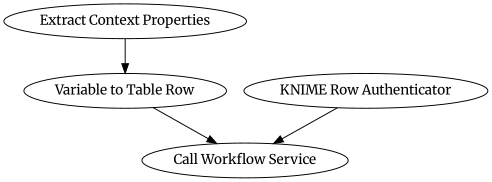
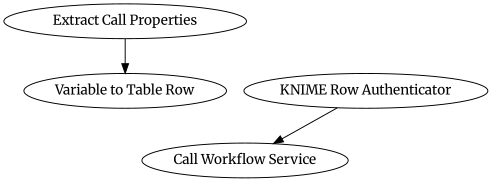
node "Extract Context Properties": label "Extract Context Properties" -> "Extract Call Properties"
edge "Variable to Table Row" -> "Call Workflow Service": removed
